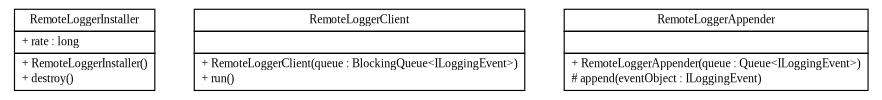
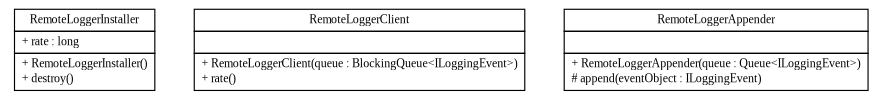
node "RemoteLoggerClient": text "+ run()" -> "+ rate()"
